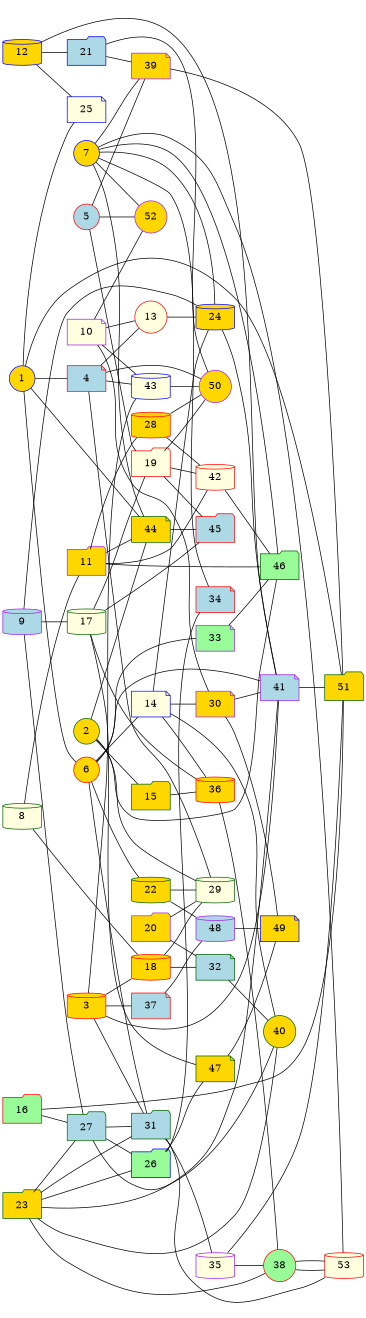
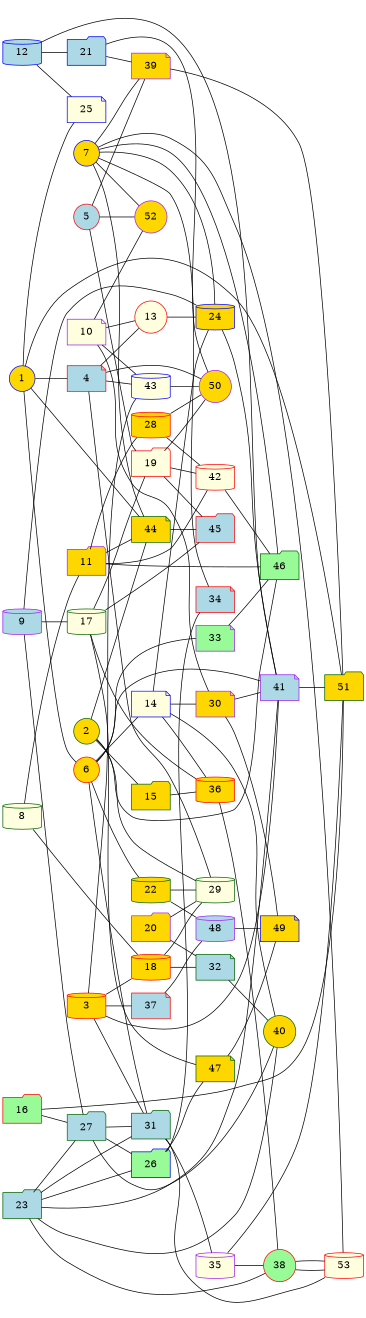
node "12": fillcolor gold -> lightblue
node "23": fillcolor gold -> lightblue
